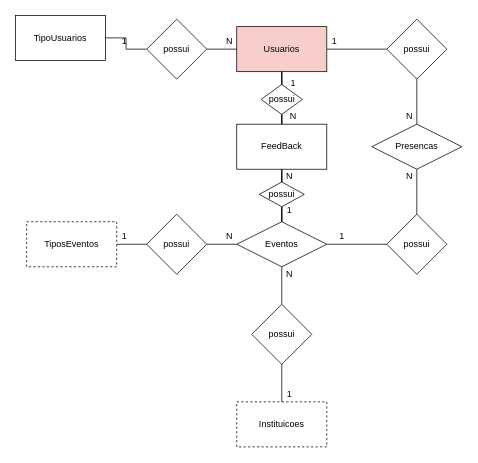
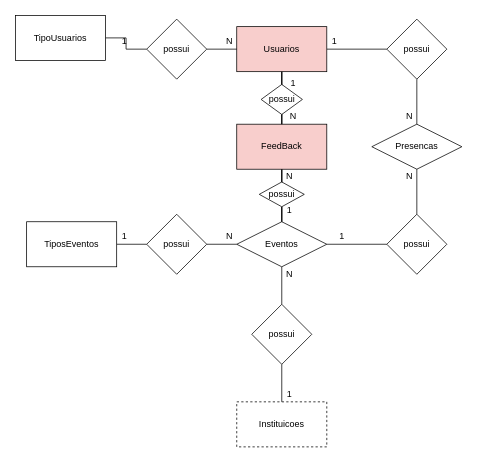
node "FeedBack": fillcolor #ffffff -> #f8cecc
node "TiposEventos": style dashed -> solid
